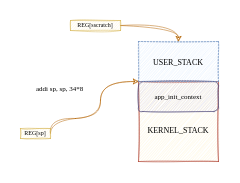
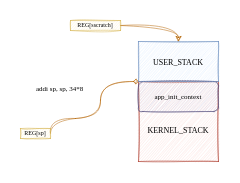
node "USER_STACK": style dashed -> solid
edge "REG[sp]" -> "app_init_context": arrowhead classic -> diamond
node "KERNEL_STACK": fillcolor #fff2cc -> #fad9d5
